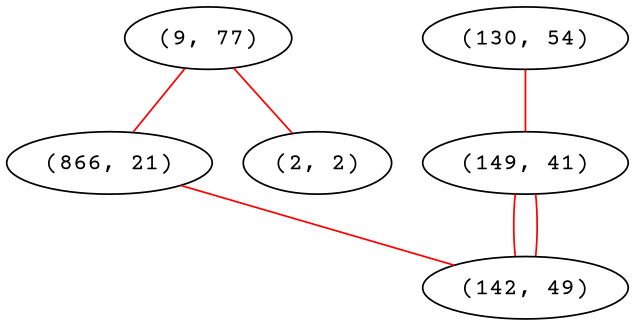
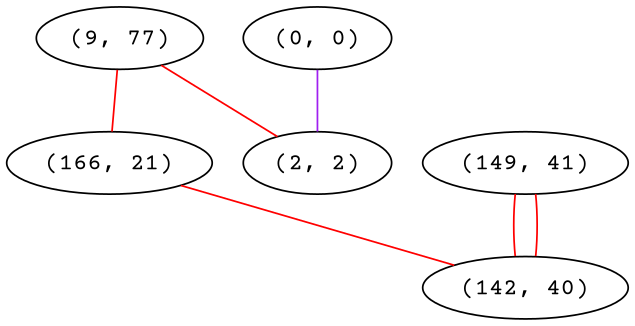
node "(0, 0)": added
node "(130, 54)": removed
node "(866, 21)": label "(866, 21)" -> "(166, 21)"
node "(142, 49)": label "(142, 49)" -> "(142, 40)"
